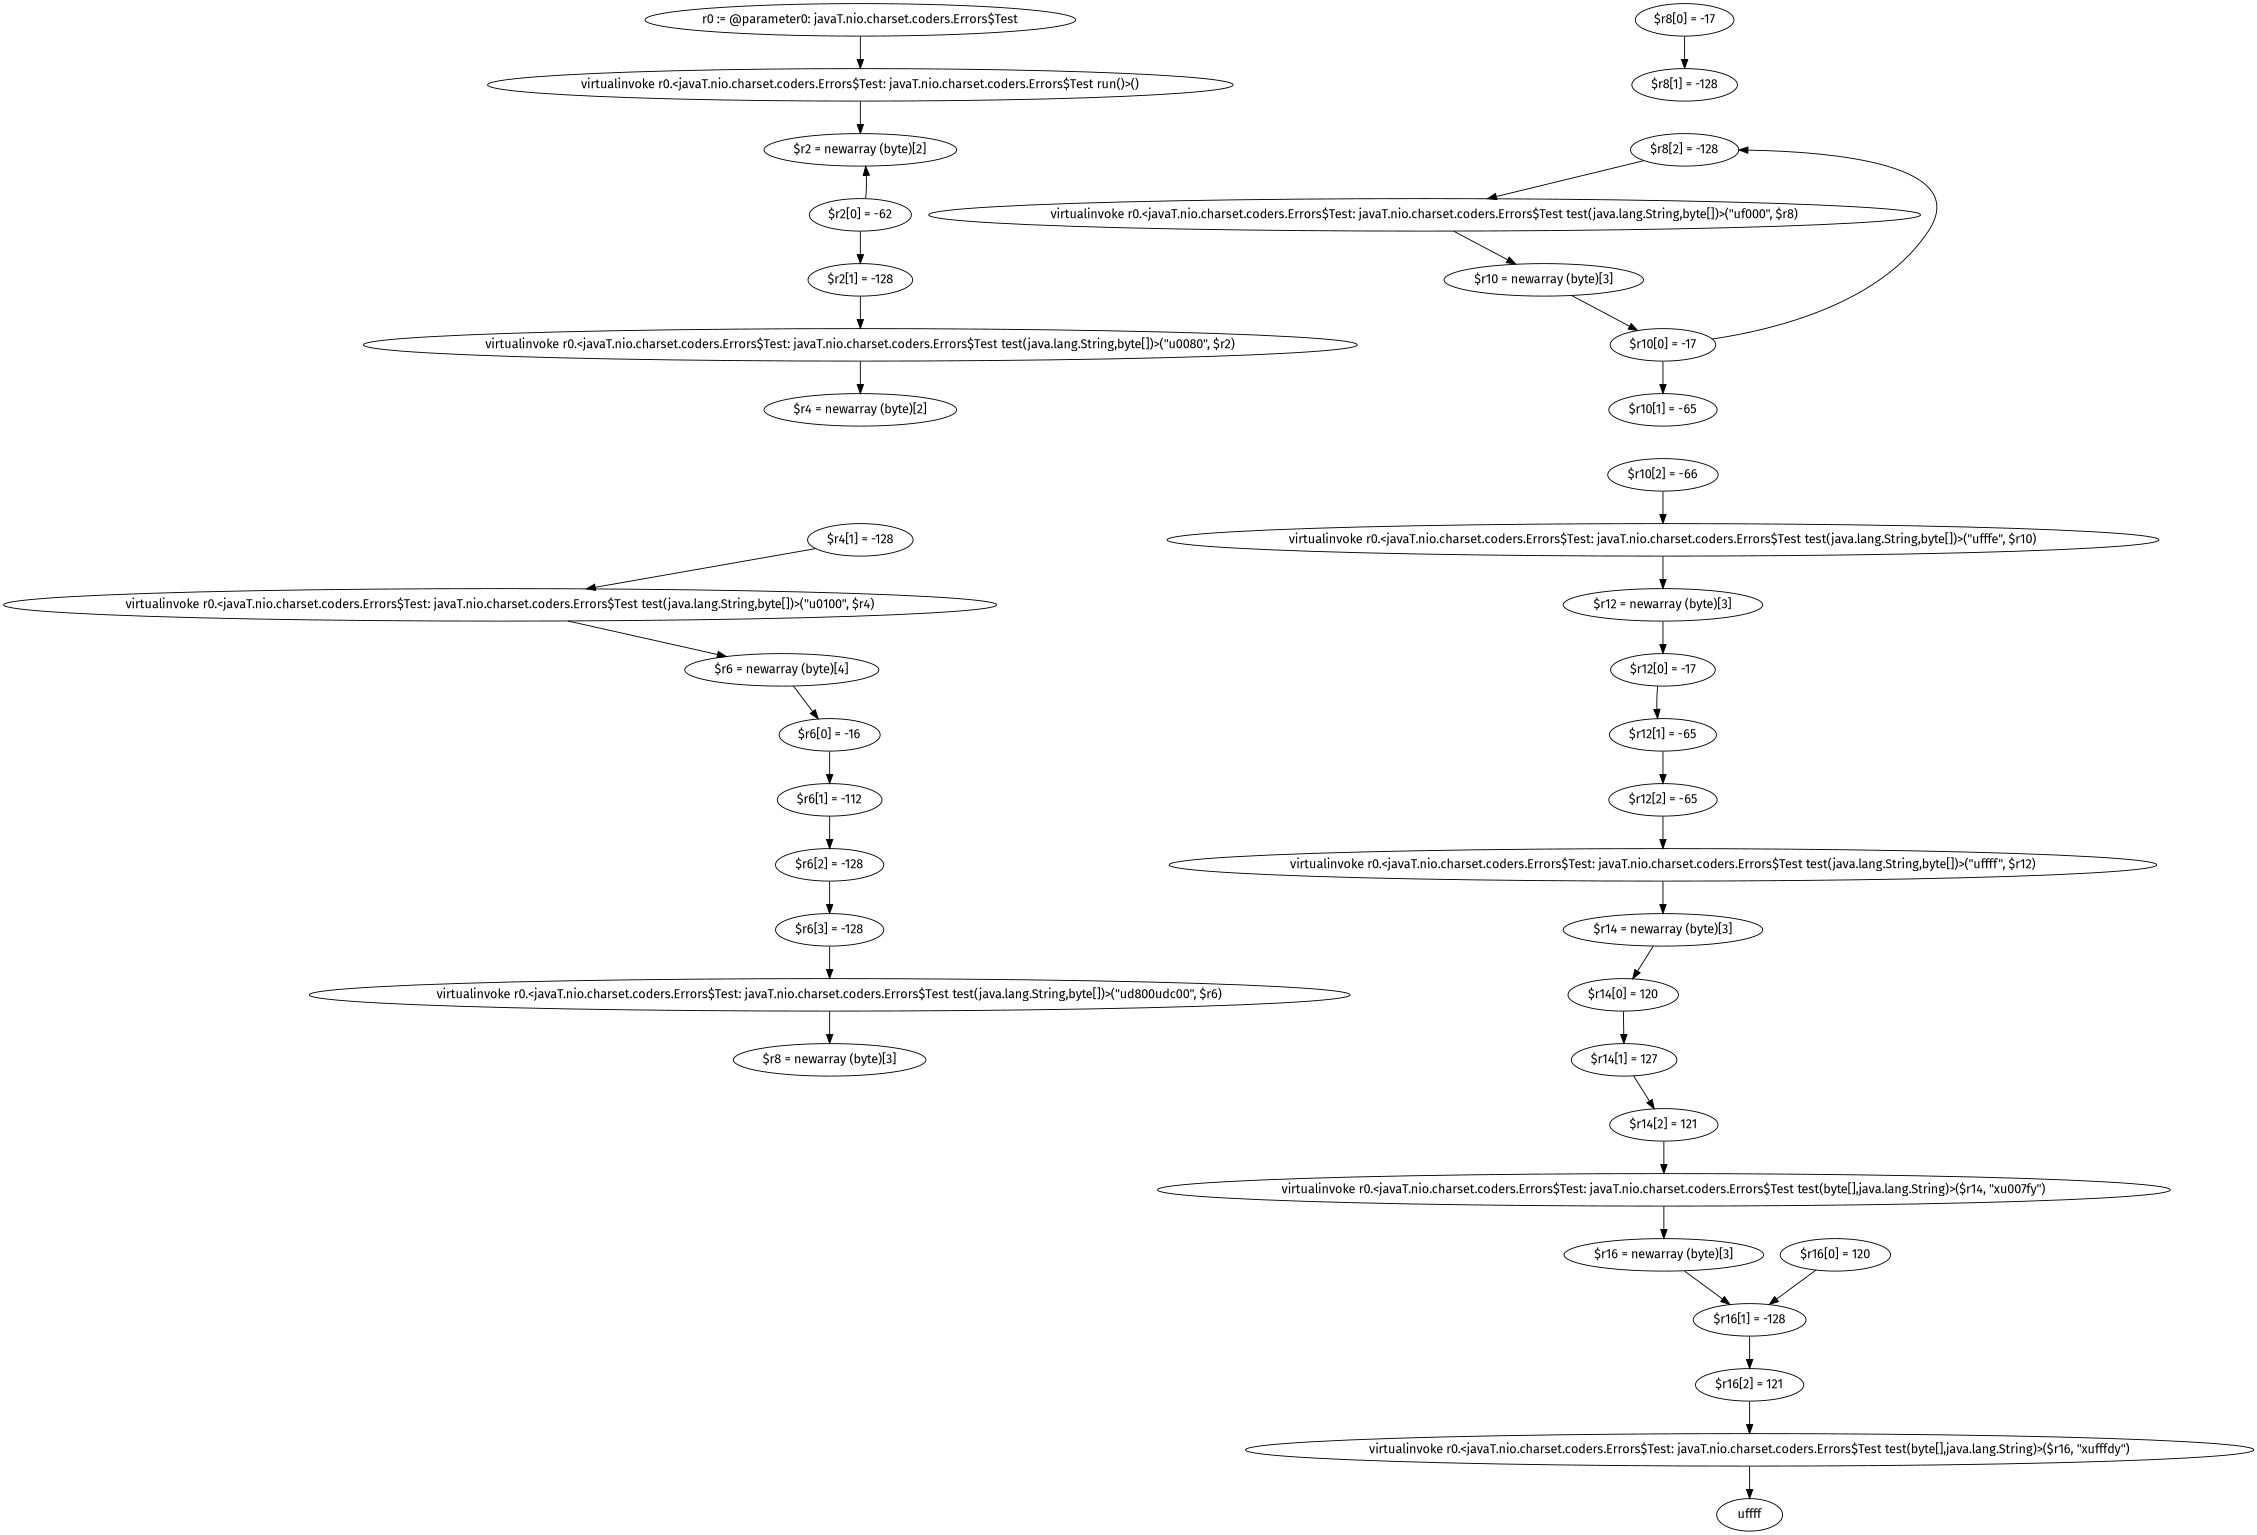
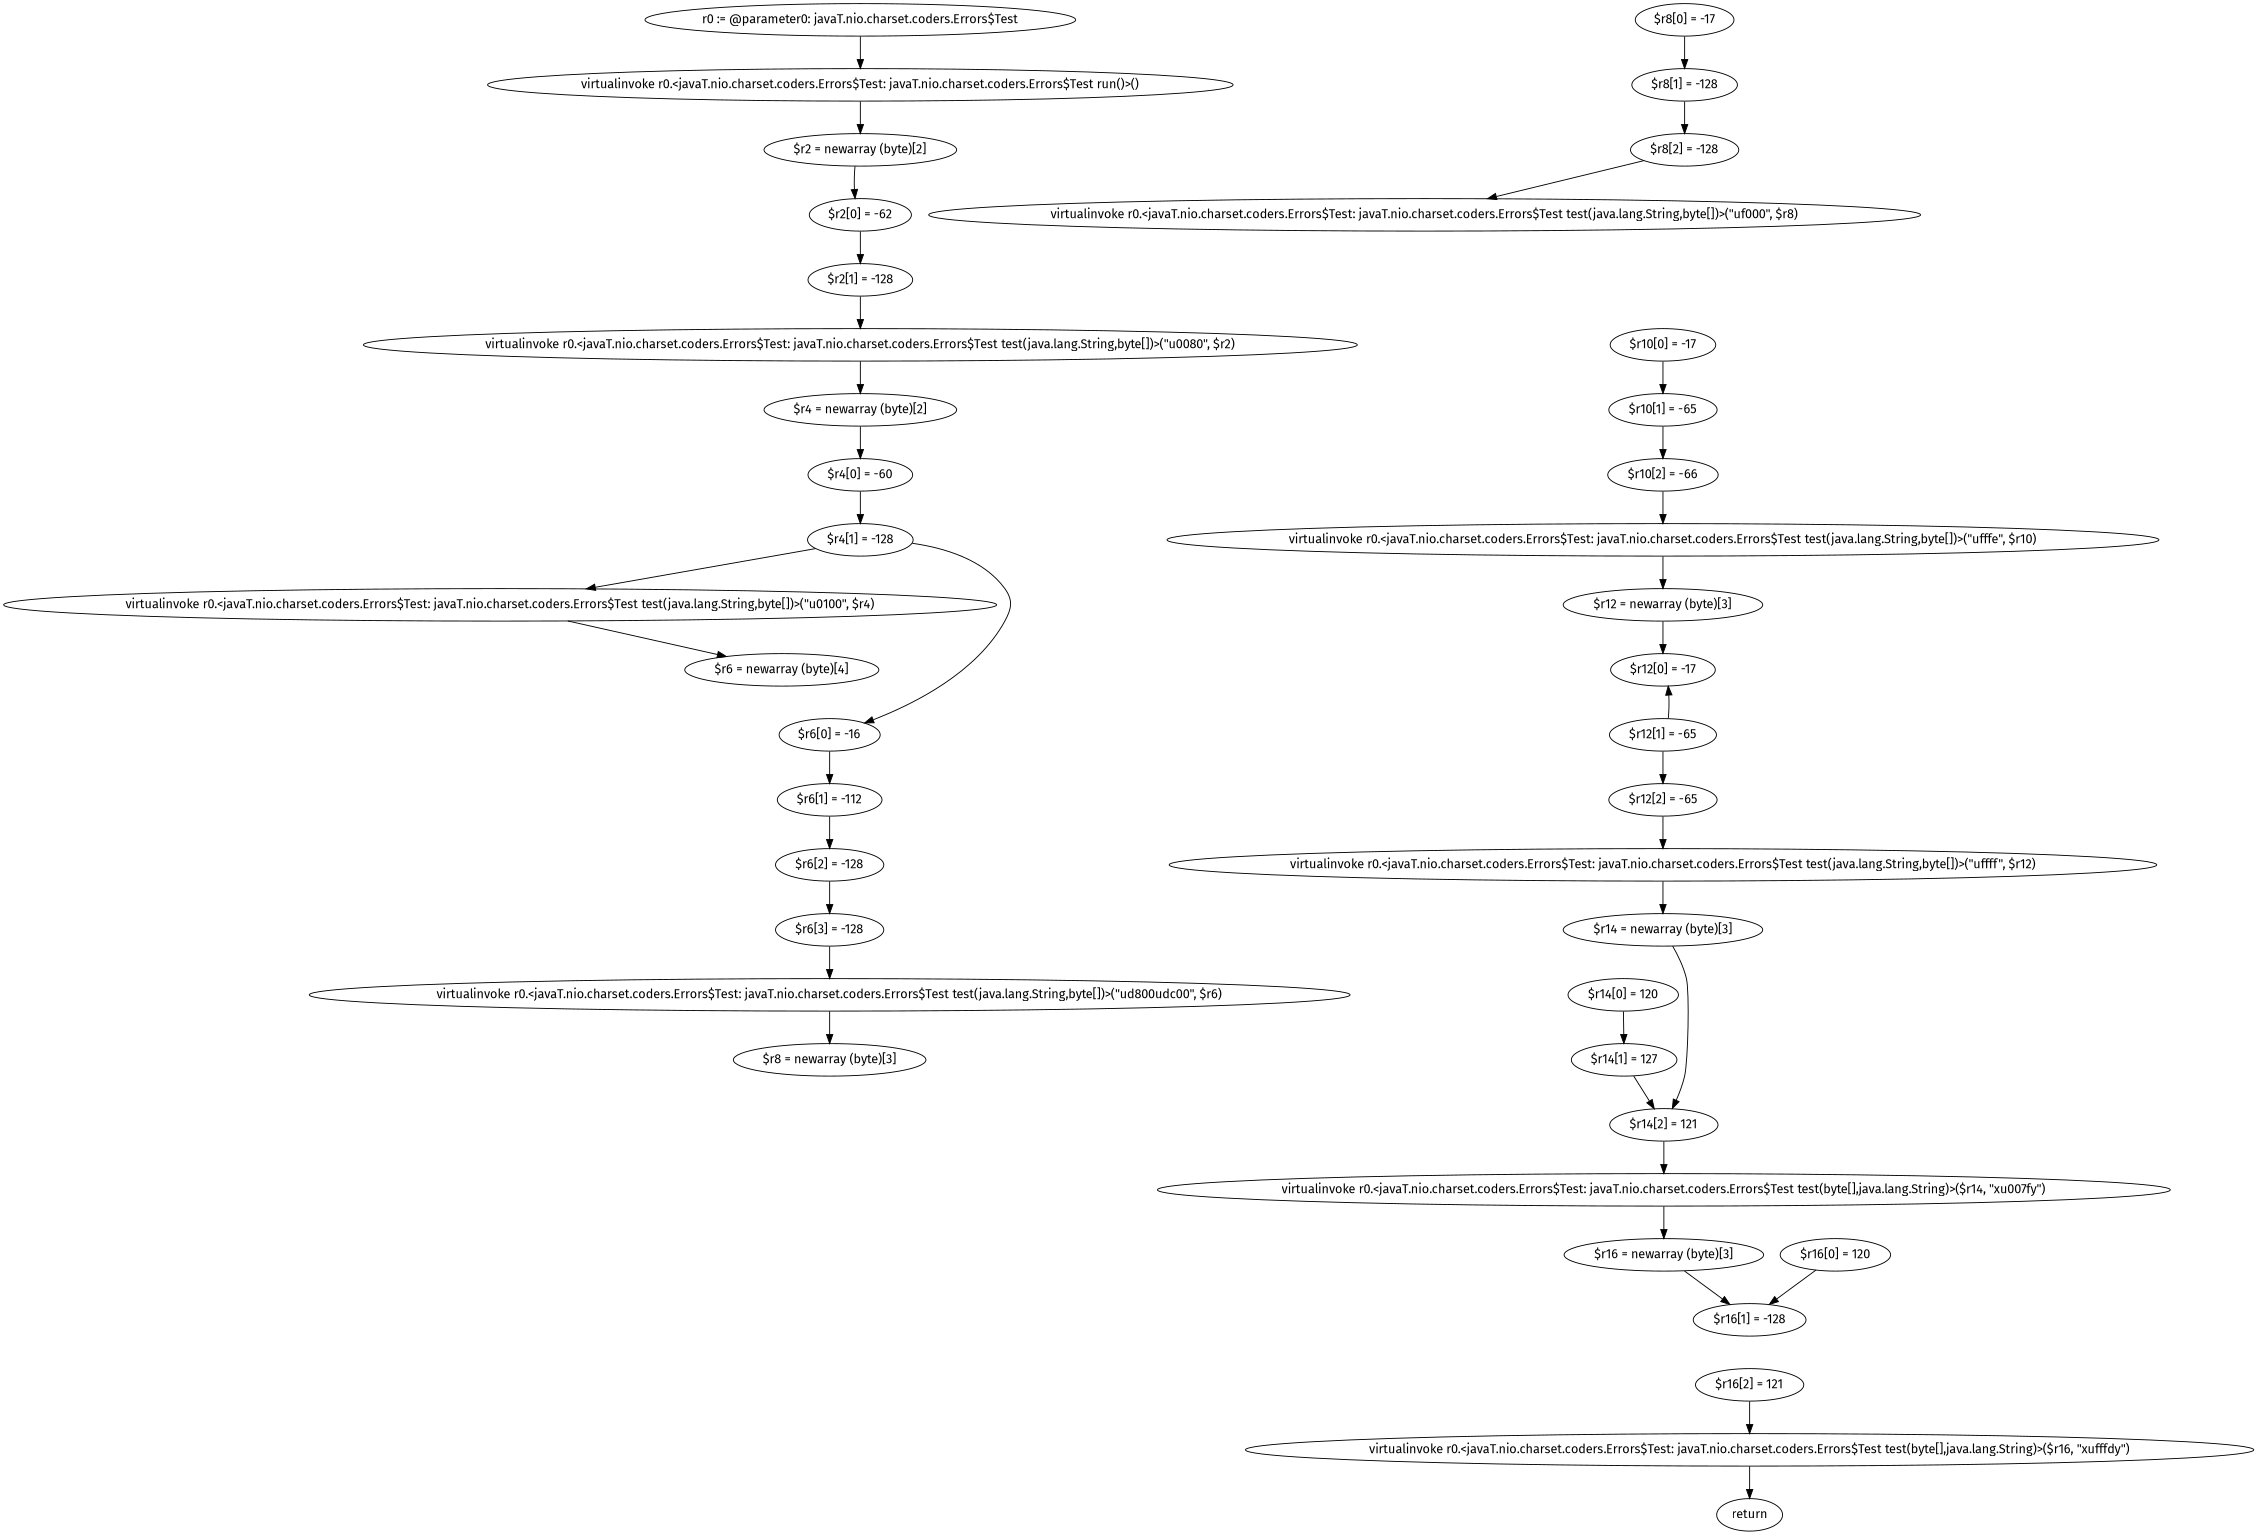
edge "$r2[0] = -62" -> "$r2 = newarray (byte)[2]": reversed
edge "$r10[0] = -17" -> "$r8[2] = -128": now "$r8[1] = -128" -> "$r8[2] = -128"
node "$r10 = newarray (byte)[3]": removed
edge "$r10[1] = -65" -> "$r10[2] = -66": added
node "$r4[0] = -60": added
edge "$r12[0] = -17" -> "$r12[1] = -65": reversed
edge "$r6 = newarray (byte)[4]" -> "$r6[0] = -16": now "$r4[1] = -128" -> "$r6[0] = -16"
edge "$r14 = newarray (byte)[3]" -> "$r14[0] = 120": now "$r14 = newarray (byte)[3]" -> "$r14[2] = 121"
edge "$r16[1] = -128" -> "$r16[2] = 121": removed
node "uffff": label "uffff" -> "return"
